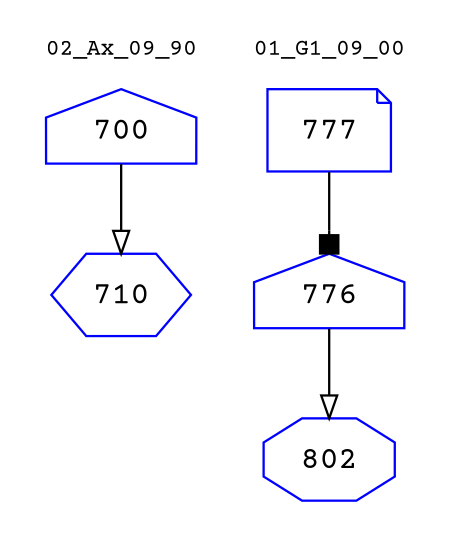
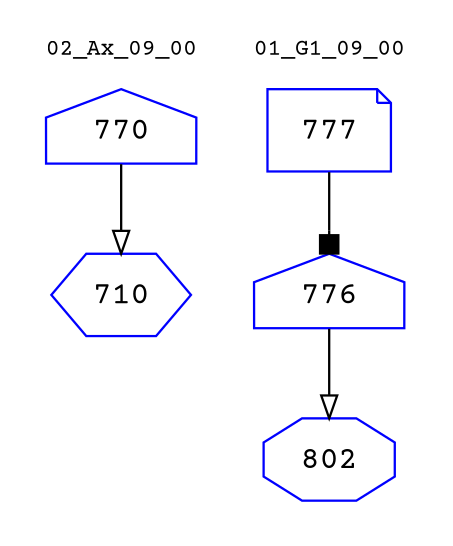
cluster "02_Ax_09_90": label "02_Ax_09_90" -> "02_Ax_09_00"
node "700": label "700" -> "770"
